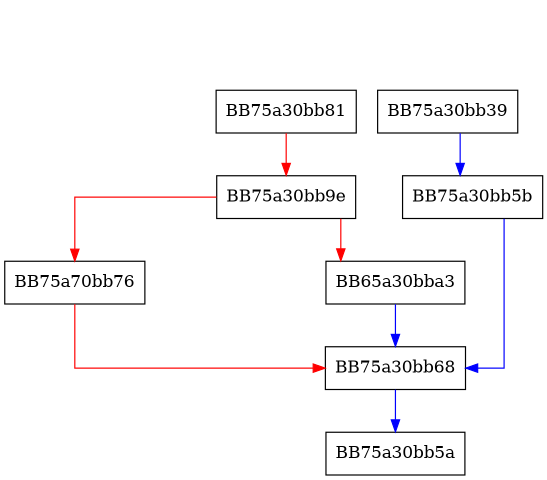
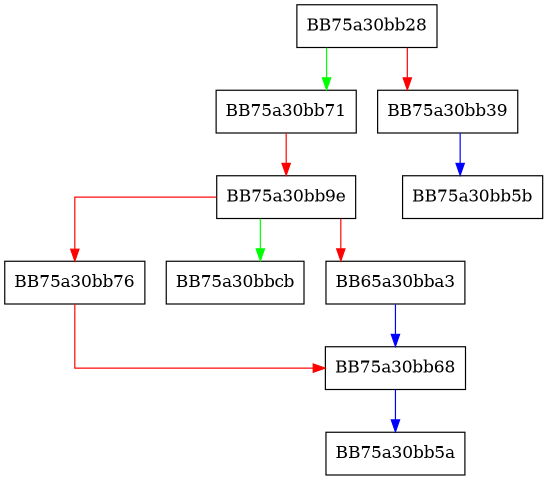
node "BB75a30bb28": added
node "BB75a30bb81": label "BB75a30bb81" -> "BB75a30bb71"
node "BB75a70bb76": label "BB75a70bb76" -> "BB75a30bb76"
node "BB75a30bbcb": added
edge "BB75a30bb5b" -> "BB75a30bb68": removed
